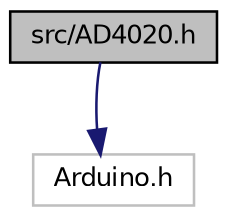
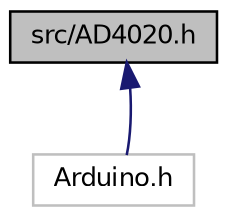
edge "src/AD4020.h" -> "Arduino.h": reversed
